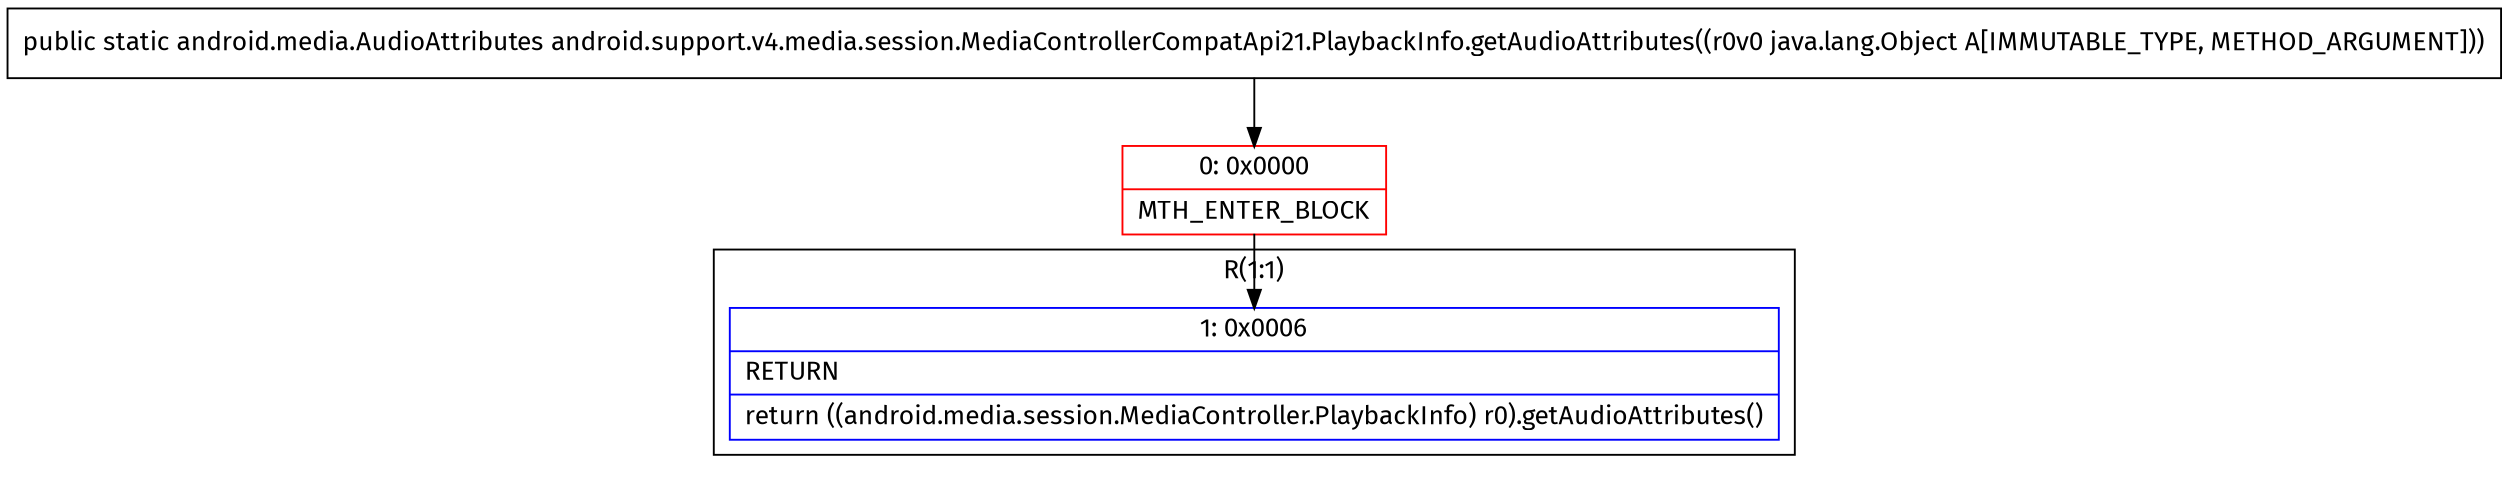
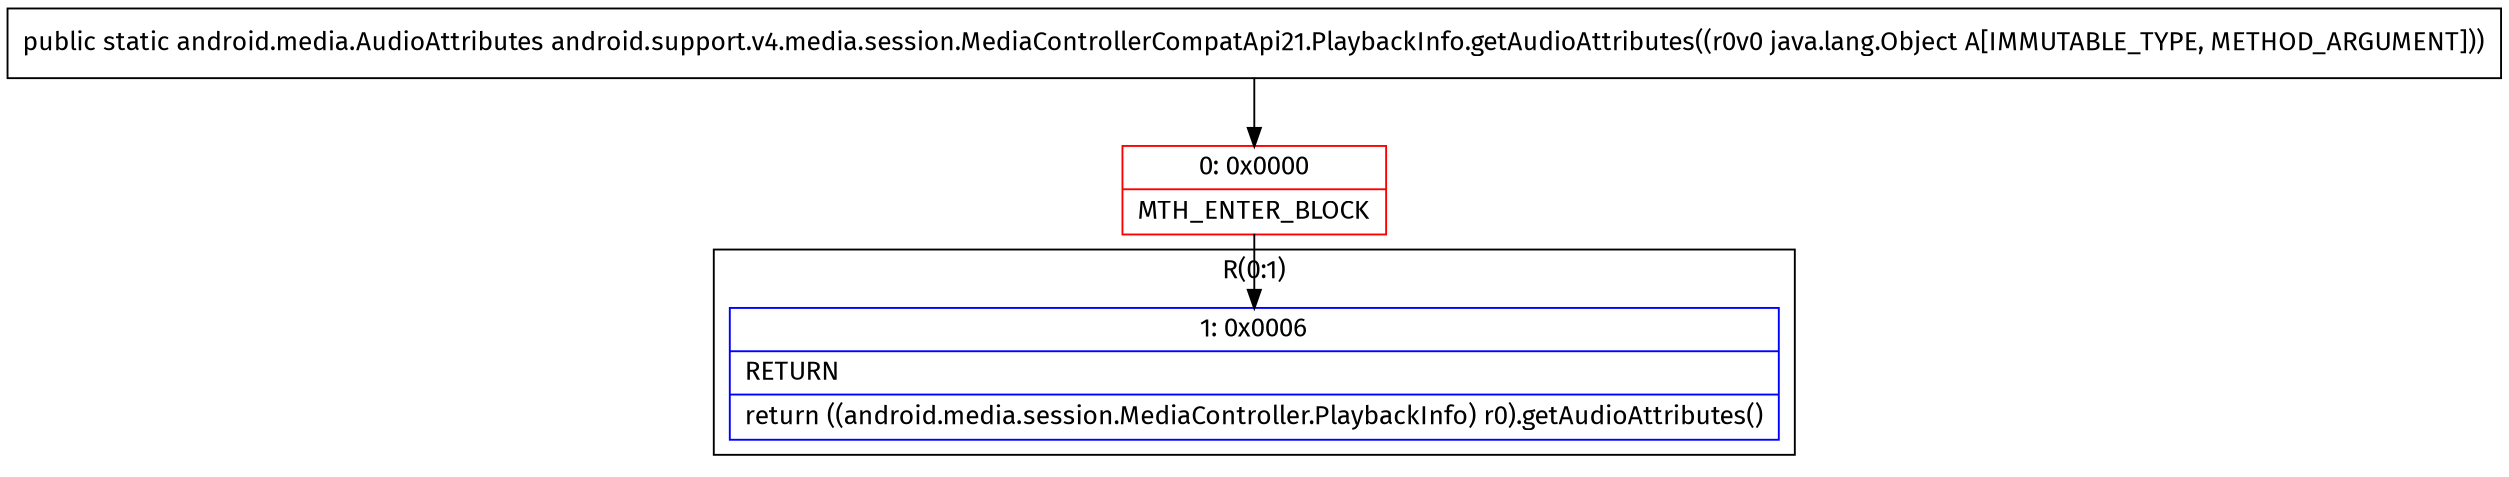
cluster "R(1:1)": label "R(1:1)" -> "R(0:1)"
